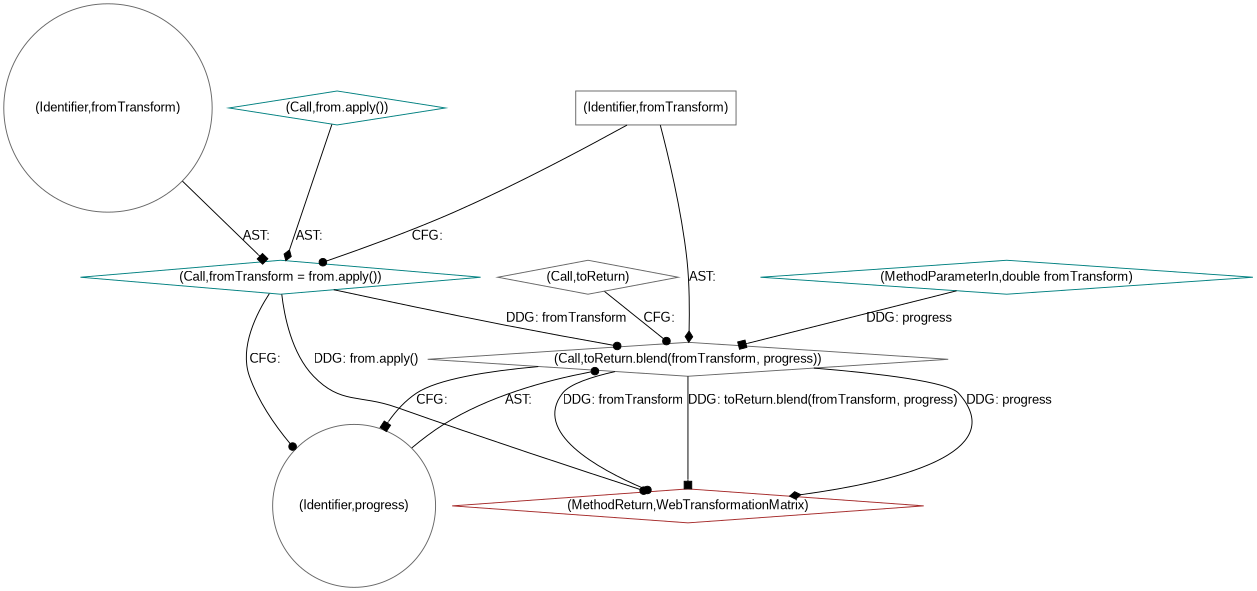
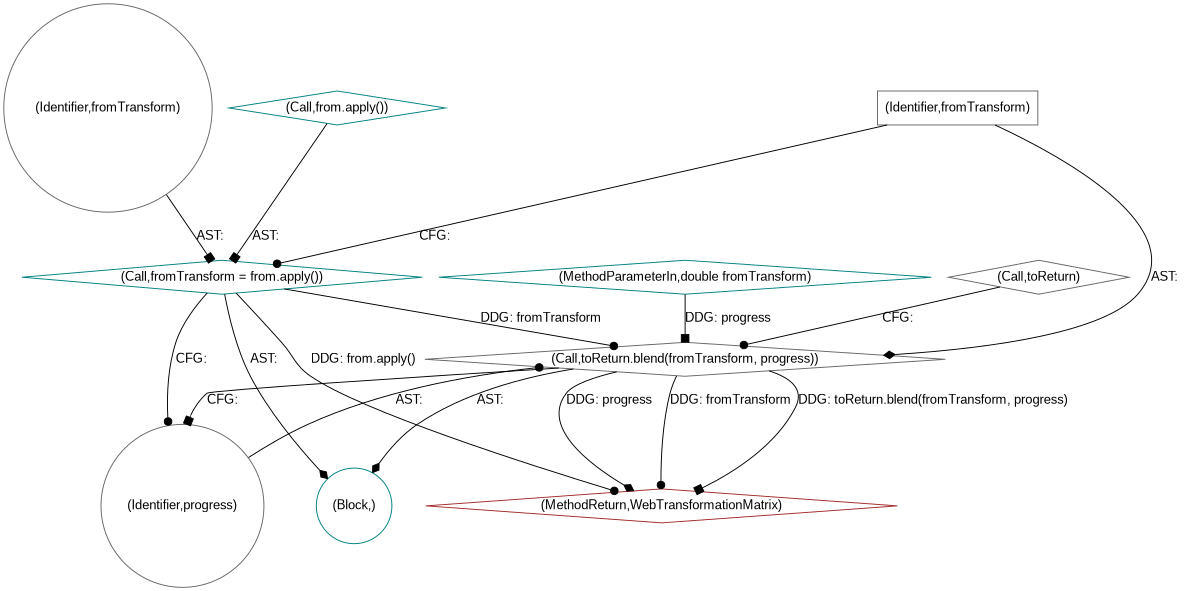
edge "(Call,from.apply())" -> "(Call,fromTransform = from.apply())": arrowhead diamond -> box
node "(Block,)": added
